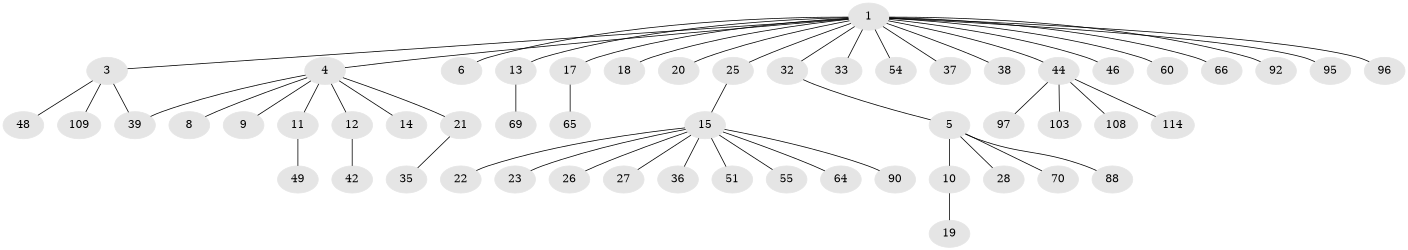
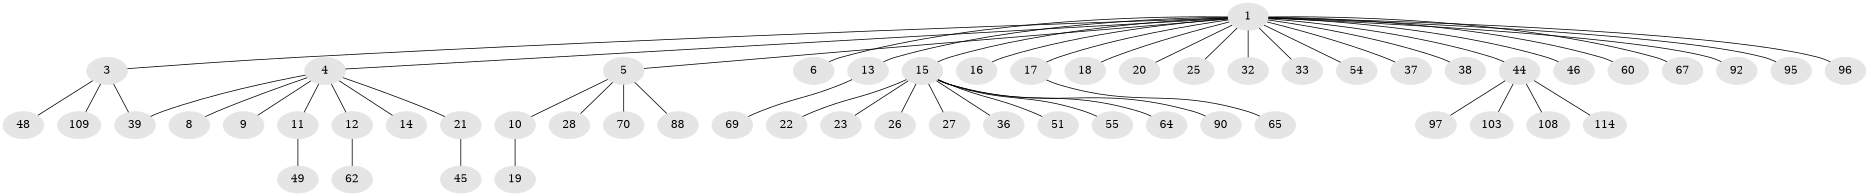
node "16": added
node "66": label "66" -> "67"
edge "25" -- "15": now "1" -- "15"
edge "32" -- "5": now "1" -- "5"
node "42": label "42" -> "62"
node "35": label "35" -> "45"
